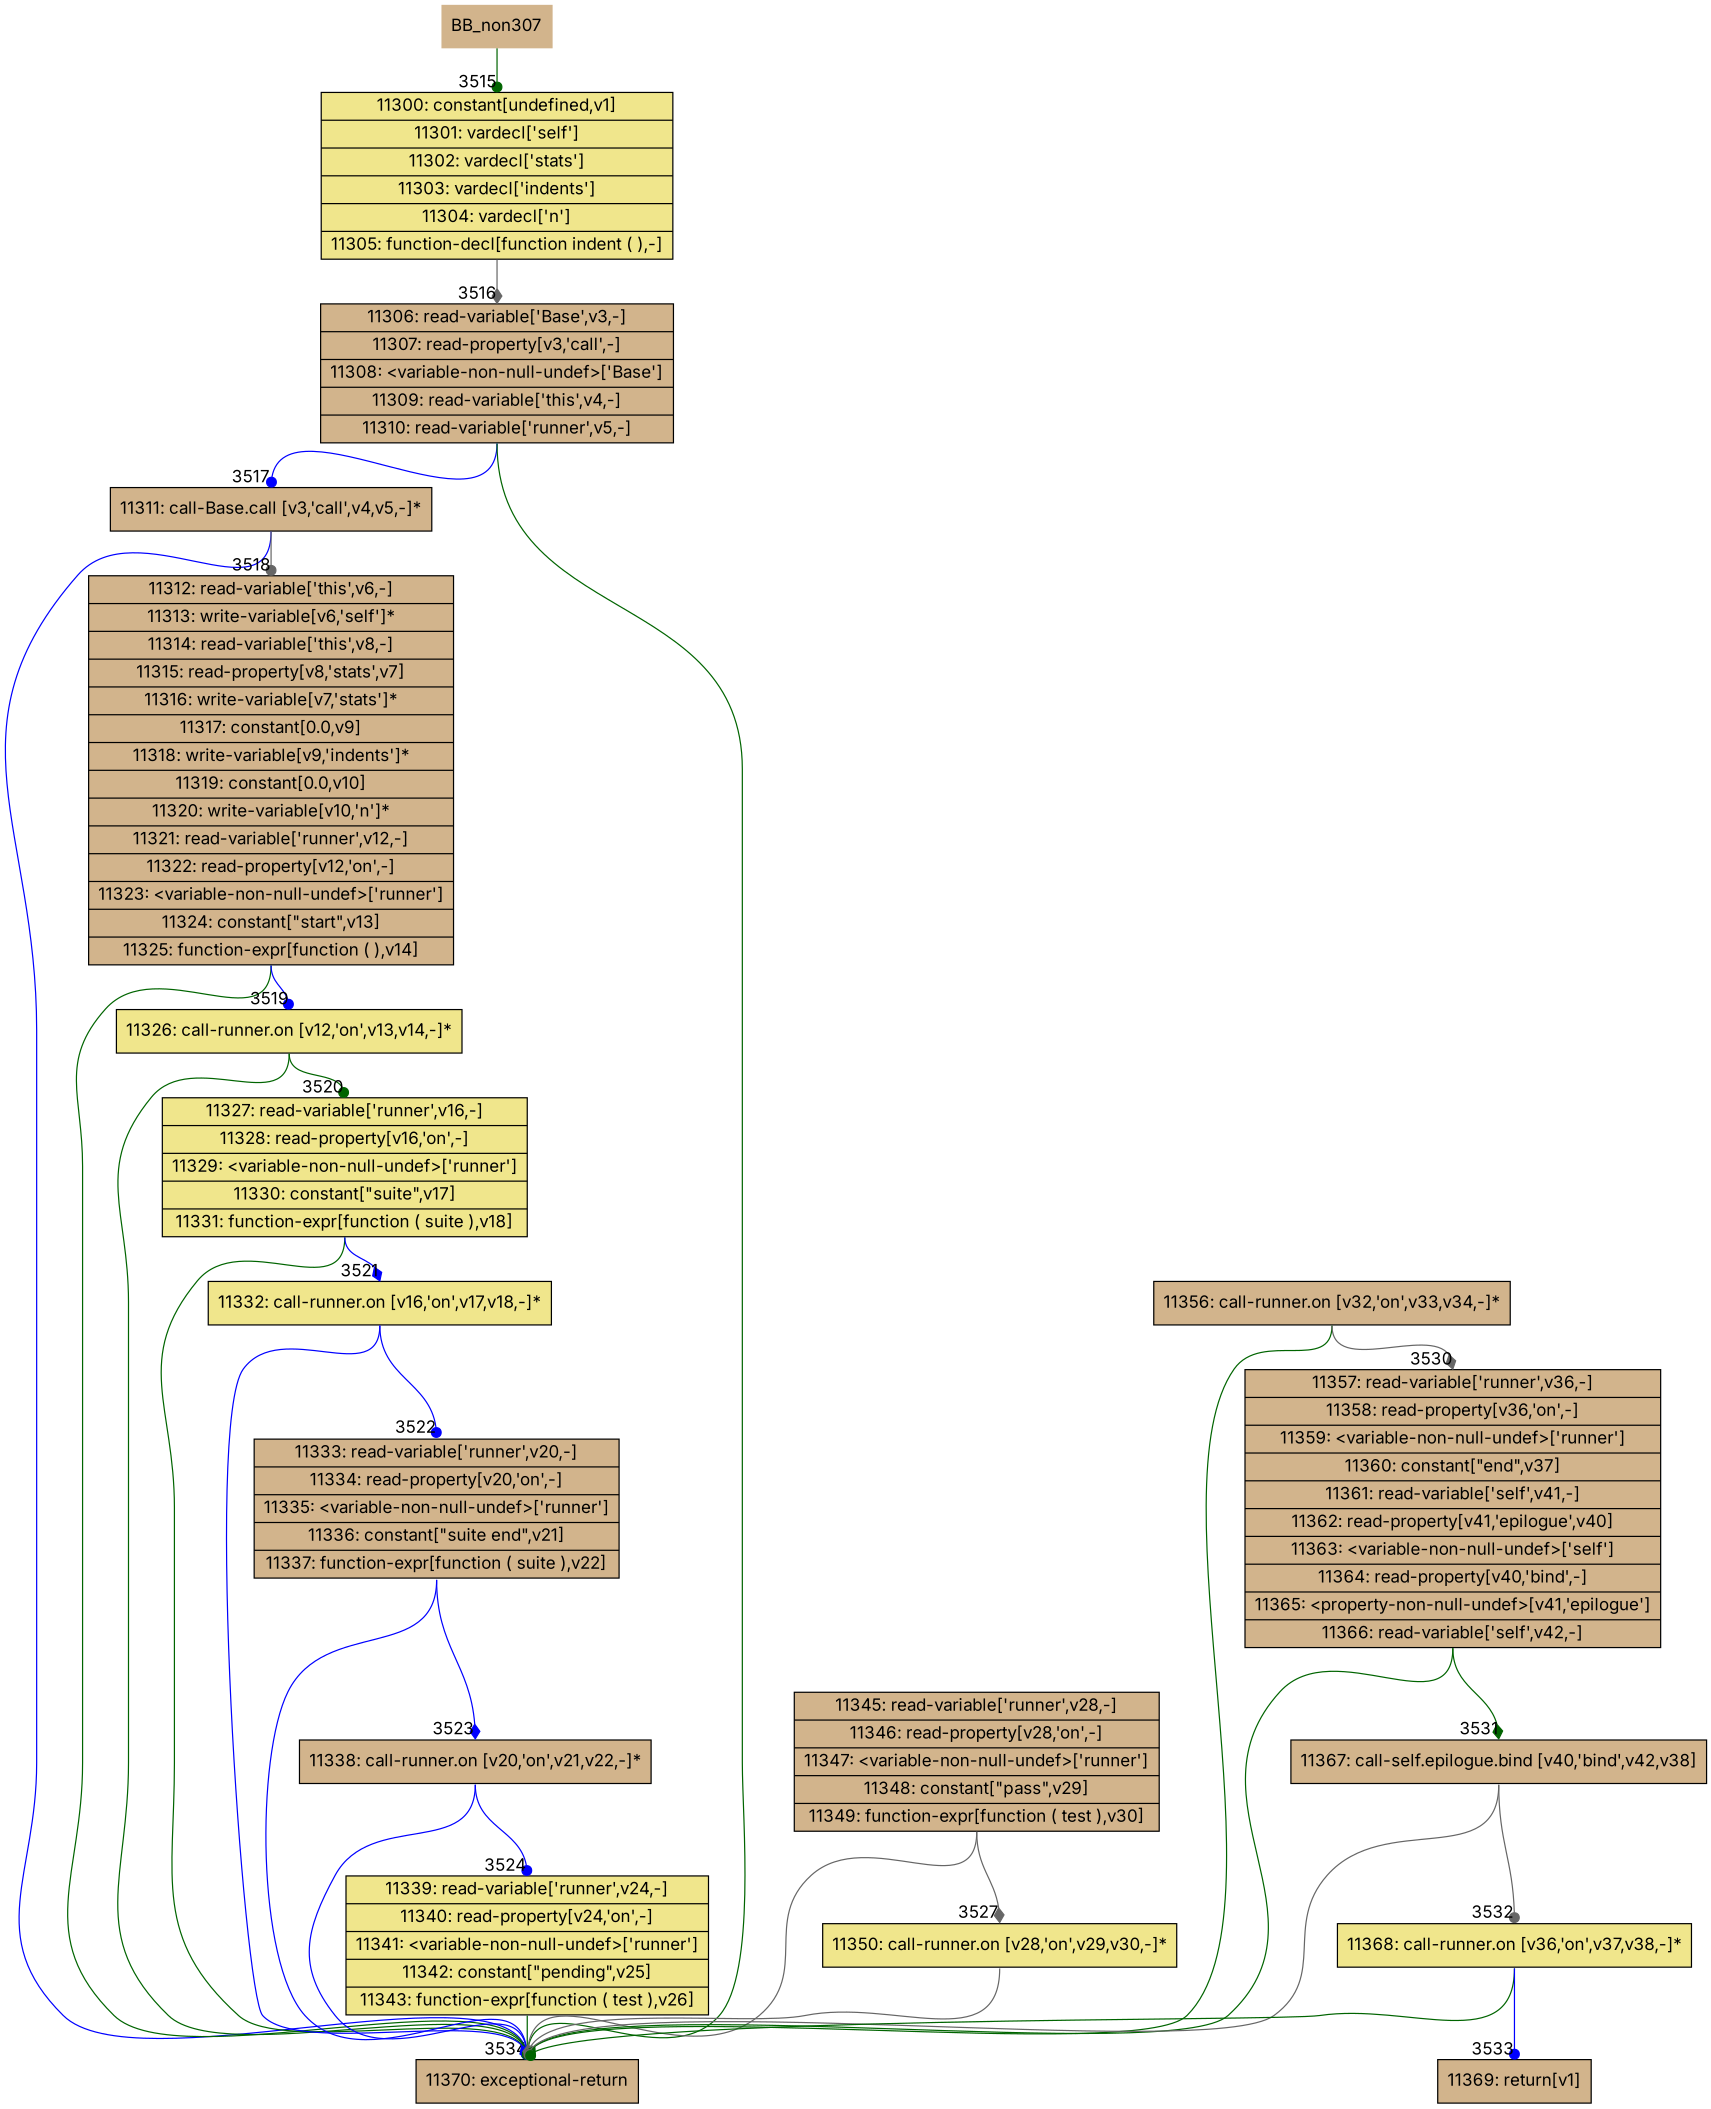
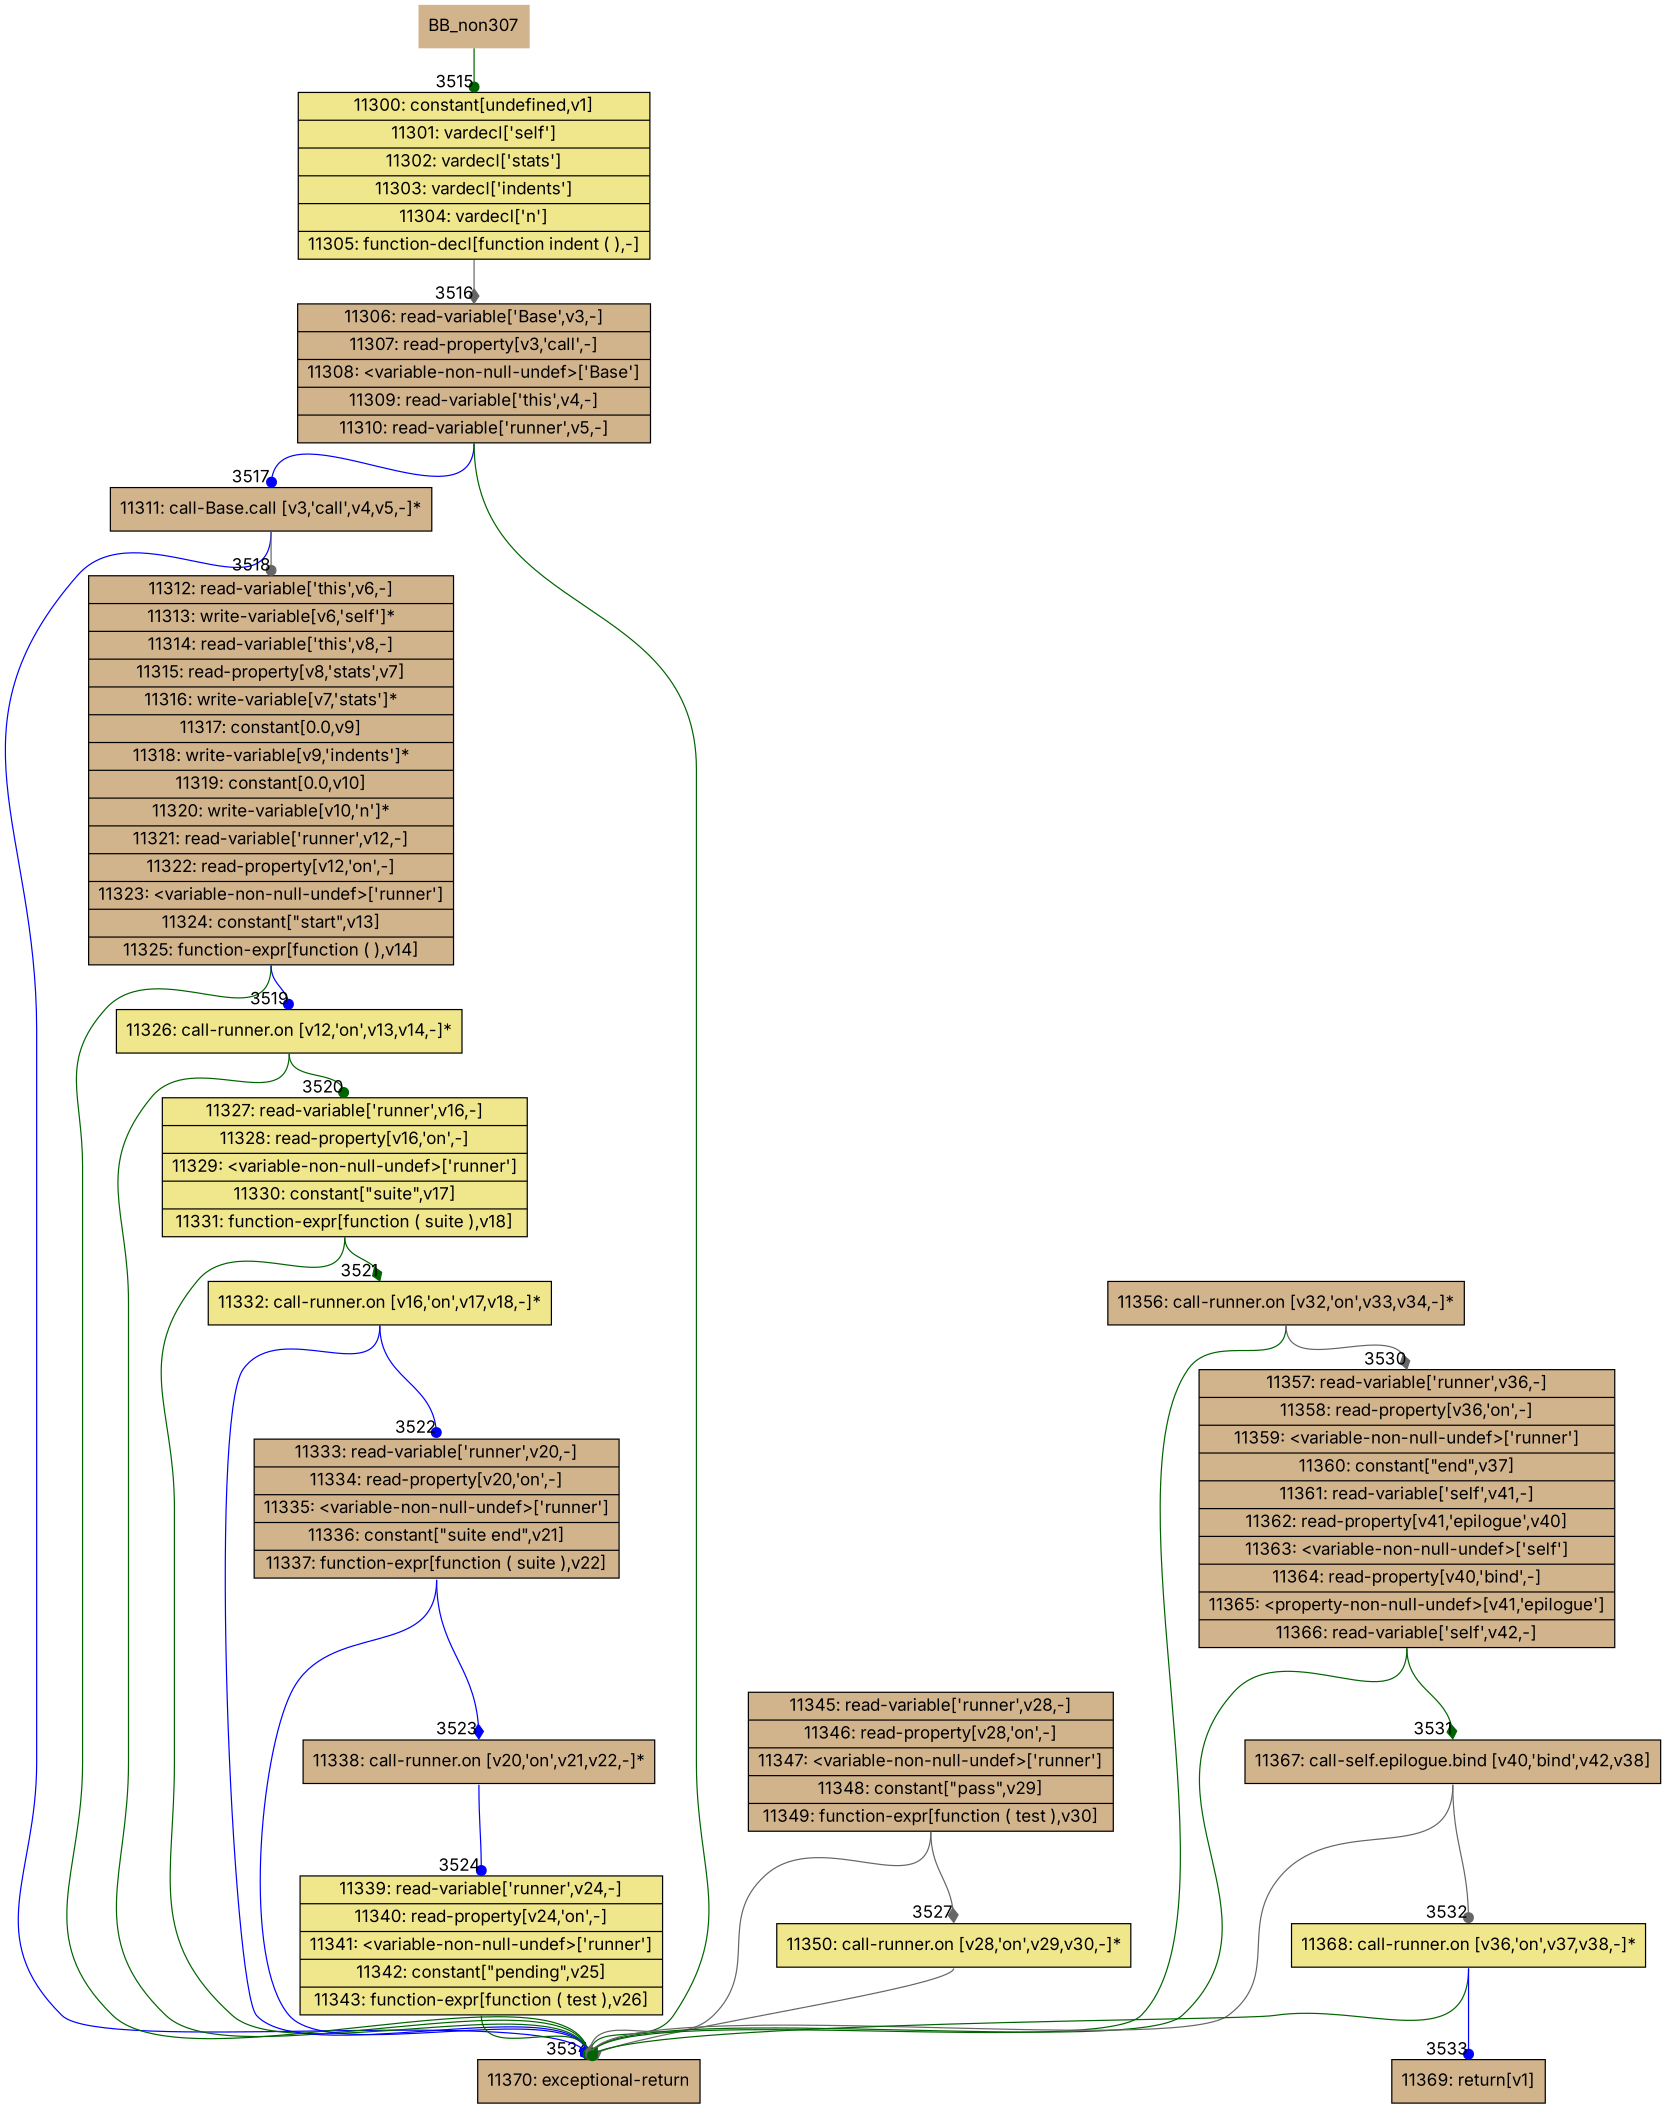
edge "11327: read-variable['runner',v16,-]" -> "11332: call-runner.on [v16,'on',v17,v18,-]*": color blue -> darkgreen
edge "11338: call-runner.on [v20,'on',v21,v22,-]*" -> "11370: exceptional-return": removed
